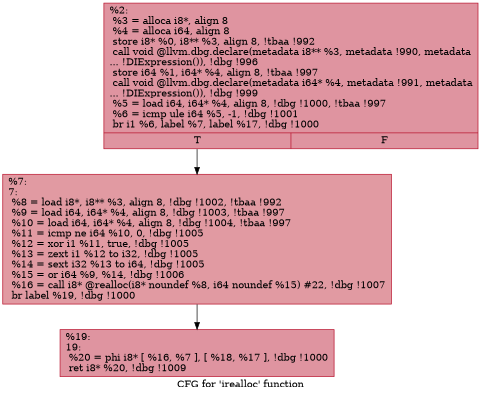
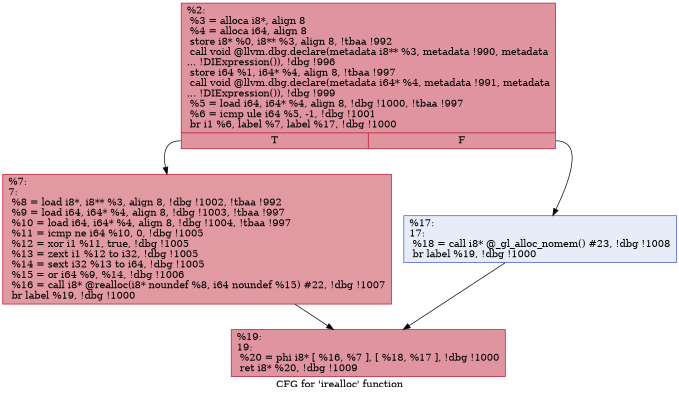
node "%17:": added
